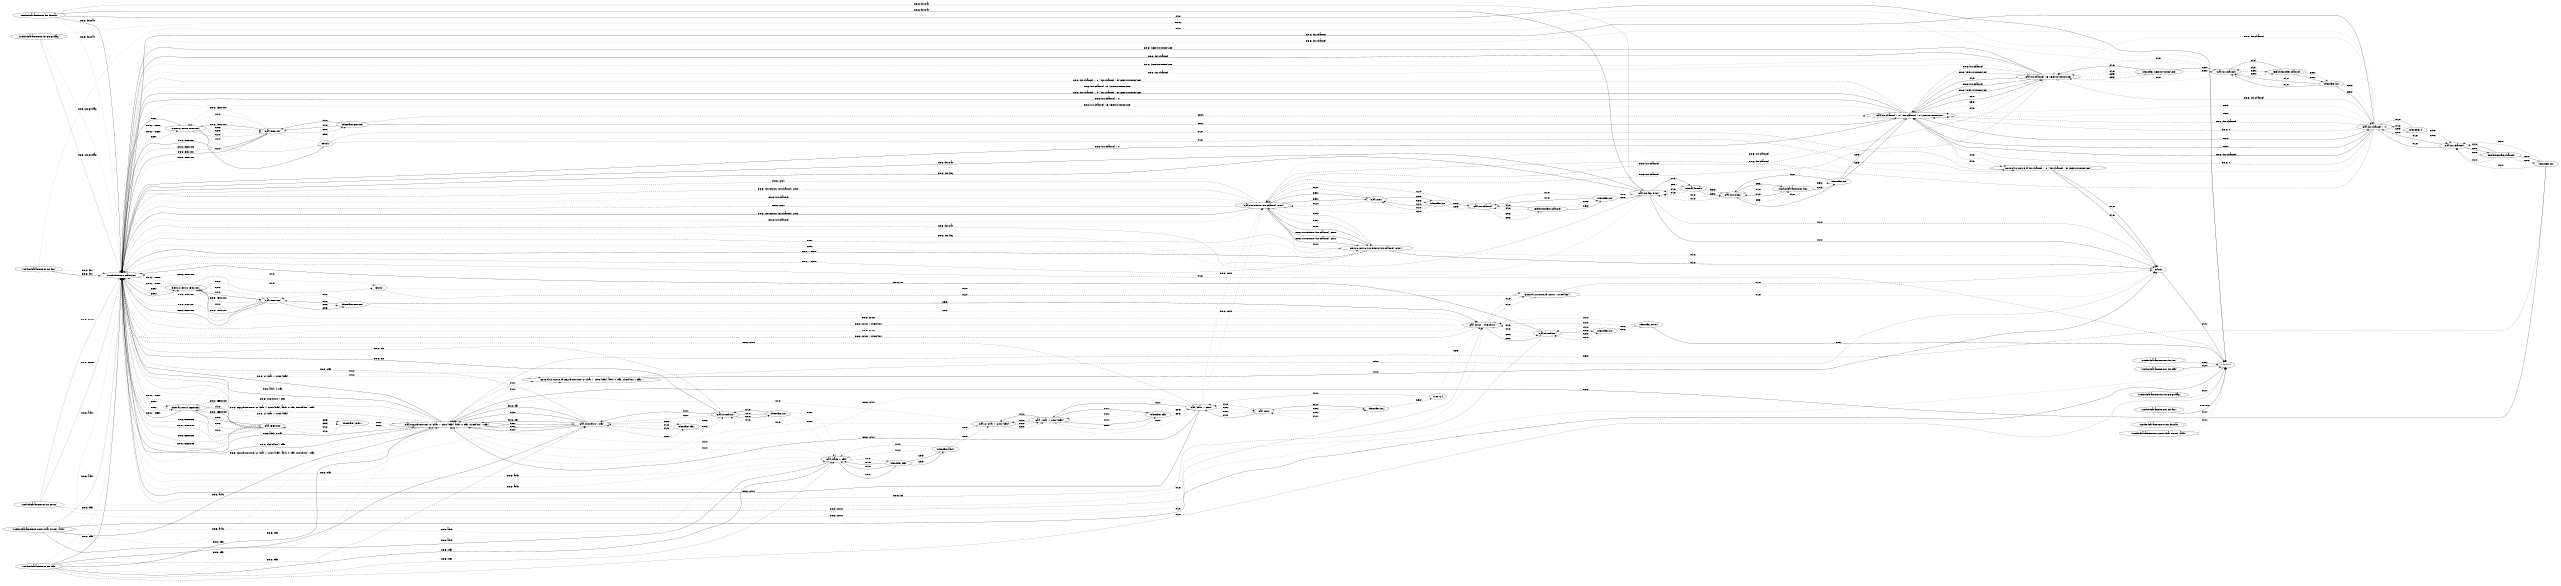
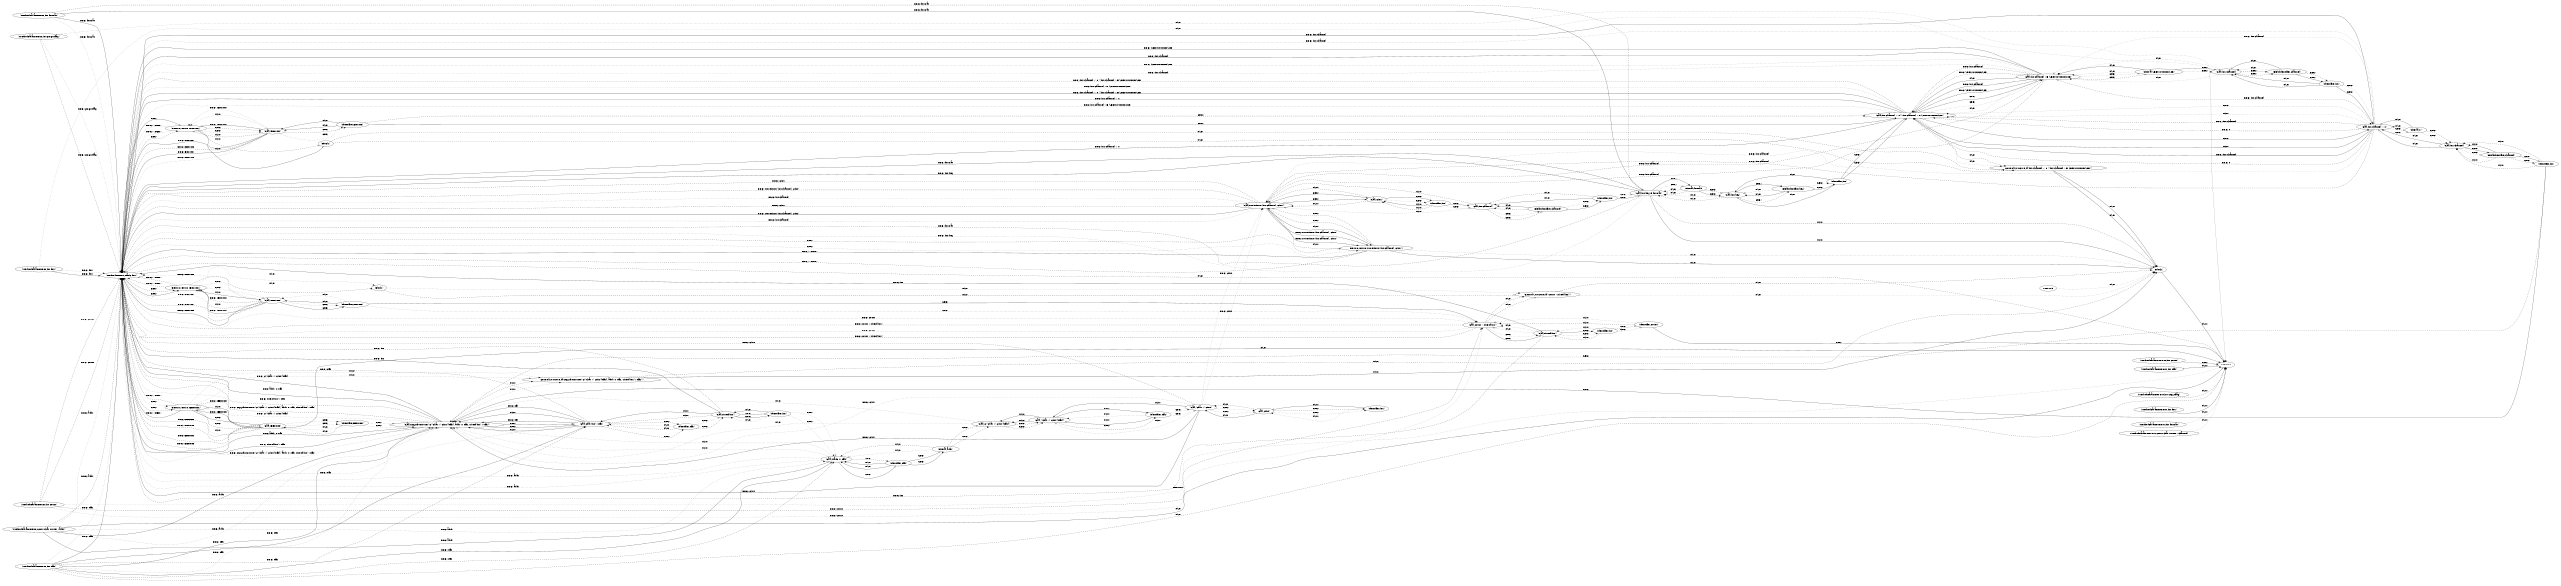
edge "(MethodParameterIn,int format)" -> "1000101": now "(Call,-EFAULT)" -> "1000101"
edge "(MethodParameterIn,int pmgr_flag)" -> "1000101": label "DDG: " -> "AST: "
node "(Identifier,SBFM_MAXINSTR)": label "(Identifier,SBFM_MAXINSTR)" -> "(Literal,SBFM_MAXINSTR)"
node "(Identifier,0)": label "(Identifier,0)" -> "(Literal,0)"
node "(MethodParameterIn,key)": label "(MethodParameterIn,key)" -> "(FieldIdentifier,key)"
node "(Call,ins.key = ins)": label "(Call,ins.key = ins)" -> "(Call,ins.key = format)"
node "(Call,store.key)": label "(Call,store.key)" -> "(Call,ins.key)"
node "(MethodReturn,static int)": label "(MethodReturn,static int)" -> "(MethodReturn,static dev)"
node "1000109": added
node "(MethodParameterOut,int ins)": label "(MethodParameterOut,int ins)" -> "(MethodParameterOut,int count)"
node "(MethodParameterOut,int pmgr_flag)": label "(MethodParameterOut,int pmgr_flag)" -> "(MethodParameterOut,int copy_flag)"
node "1000124": removed
edge "(MethodParameterOut,int dev)" -> "1000101": label "EINVAL: " -> "AST: "
node "(Literal,return -EFAULT;)": label "(Literal,return -EFAULT;)" -> "(Return,return -EFAULT;)"
node "(Identifier,SBFM)": label "(Identifier,SBFM)" -> "(Identifier,EFAULT)"
node "(Call,sizeof(ins) - offs)": label "(Call,sizeof(ins) - offs)" -> "(Call,char(ins) - offs)"
node "(MethodParameterOut,const char __user *addr)": label "(MethodParameterOut,const char __user *addr)" -> "(MethodParameterOut,const char __user *channel)"
node "(Identifier,addr)": label "(Identifier,addr)" -> "(Literal,addr)"
edge "(MethodParameterIn,int count)" -> "1000101": label "AST: " -> "EFAULT: "
